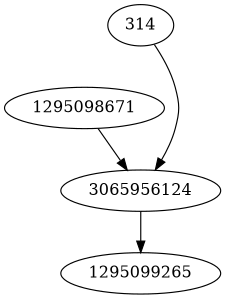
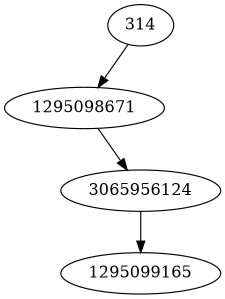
edge "314" -> "3065956124": now "314" -> "1295098671"
node "1295099265": label "1295099265" -> "1295099165"
